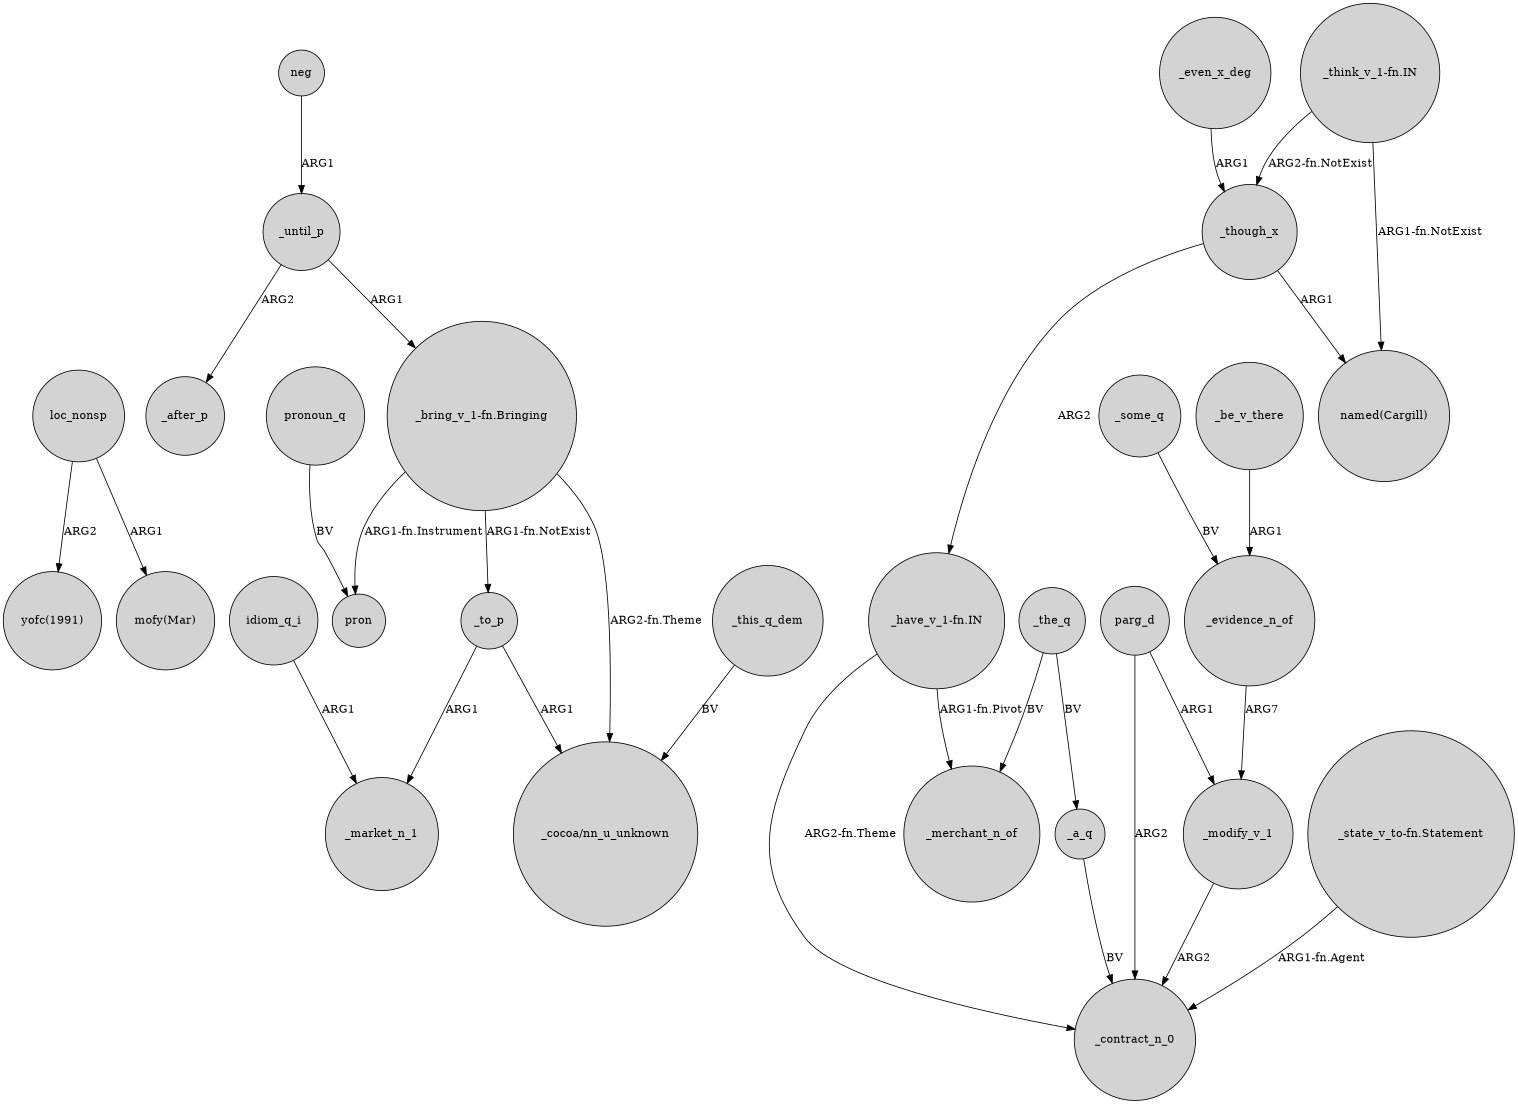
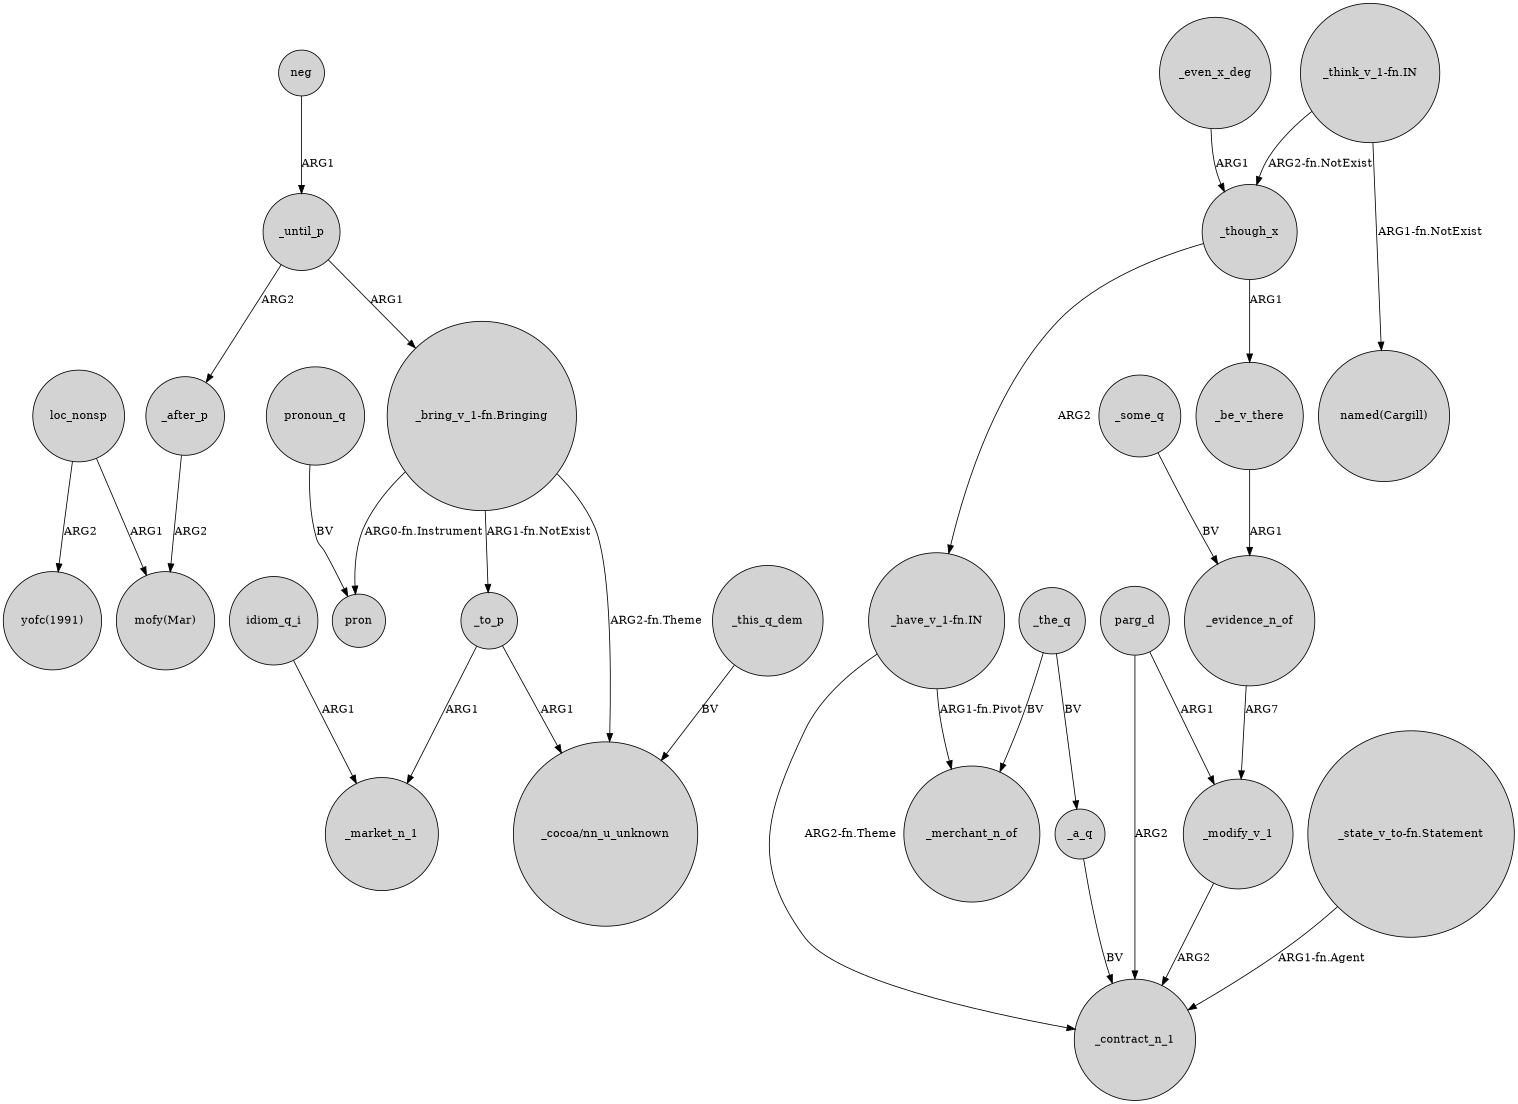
edge "_though_x" -> "named(Cargill)": now "_though_x" -> "_be_v_there"
edge "_after_p" -> "mofy(Mar)": added, label "ARG2"
edge "_bring_v_1-fn.Bringing" -> "pron": label "ARG1-fn.Instrument" -> "ARG0-fn.Instrument"
node "_contract_n_0": label "_contract_n_0" -> "_contract_n_1"
